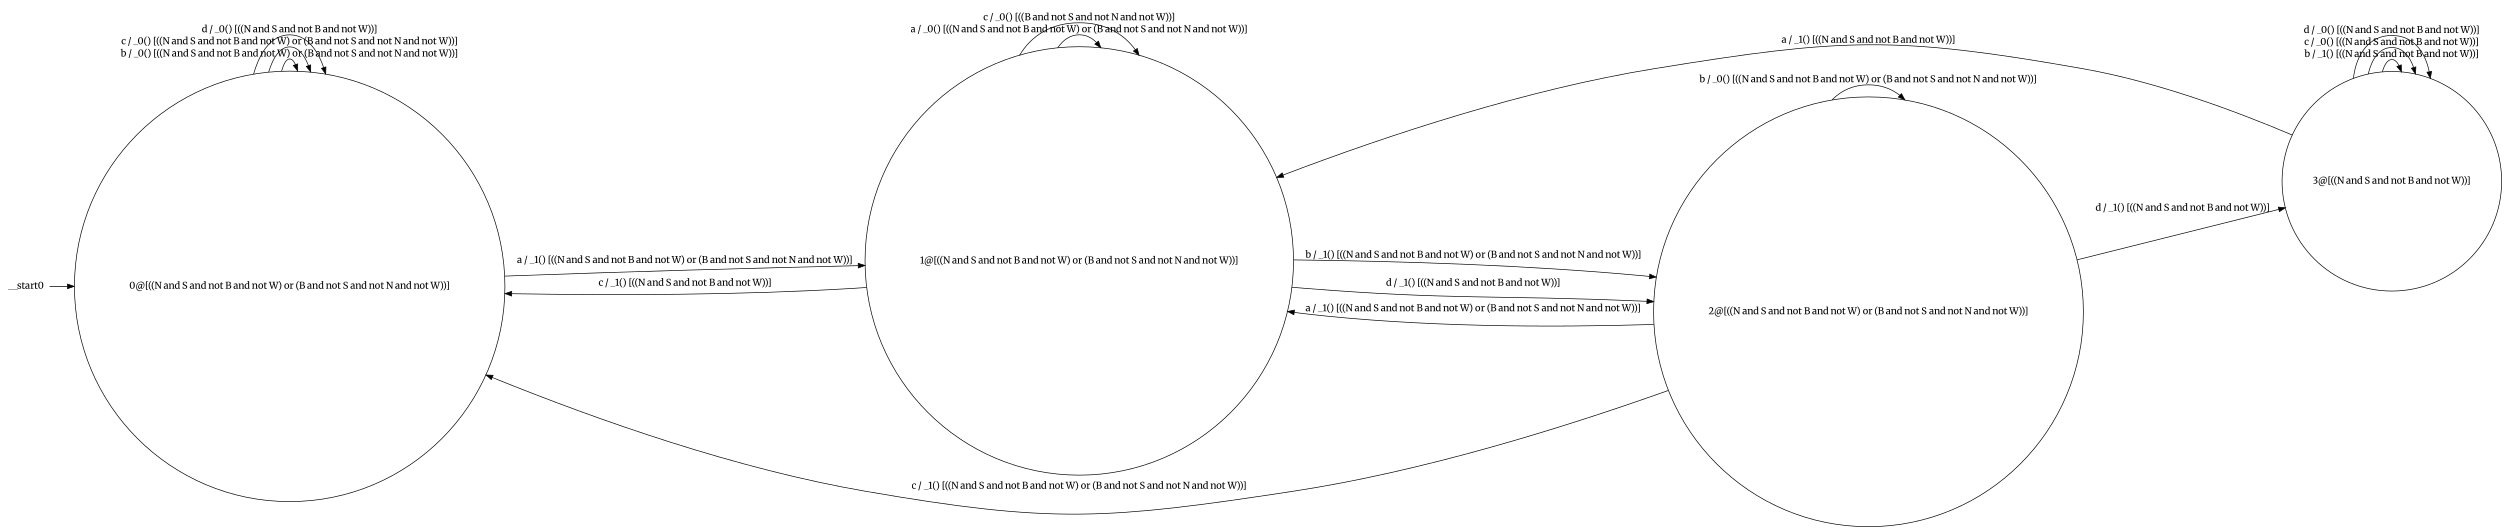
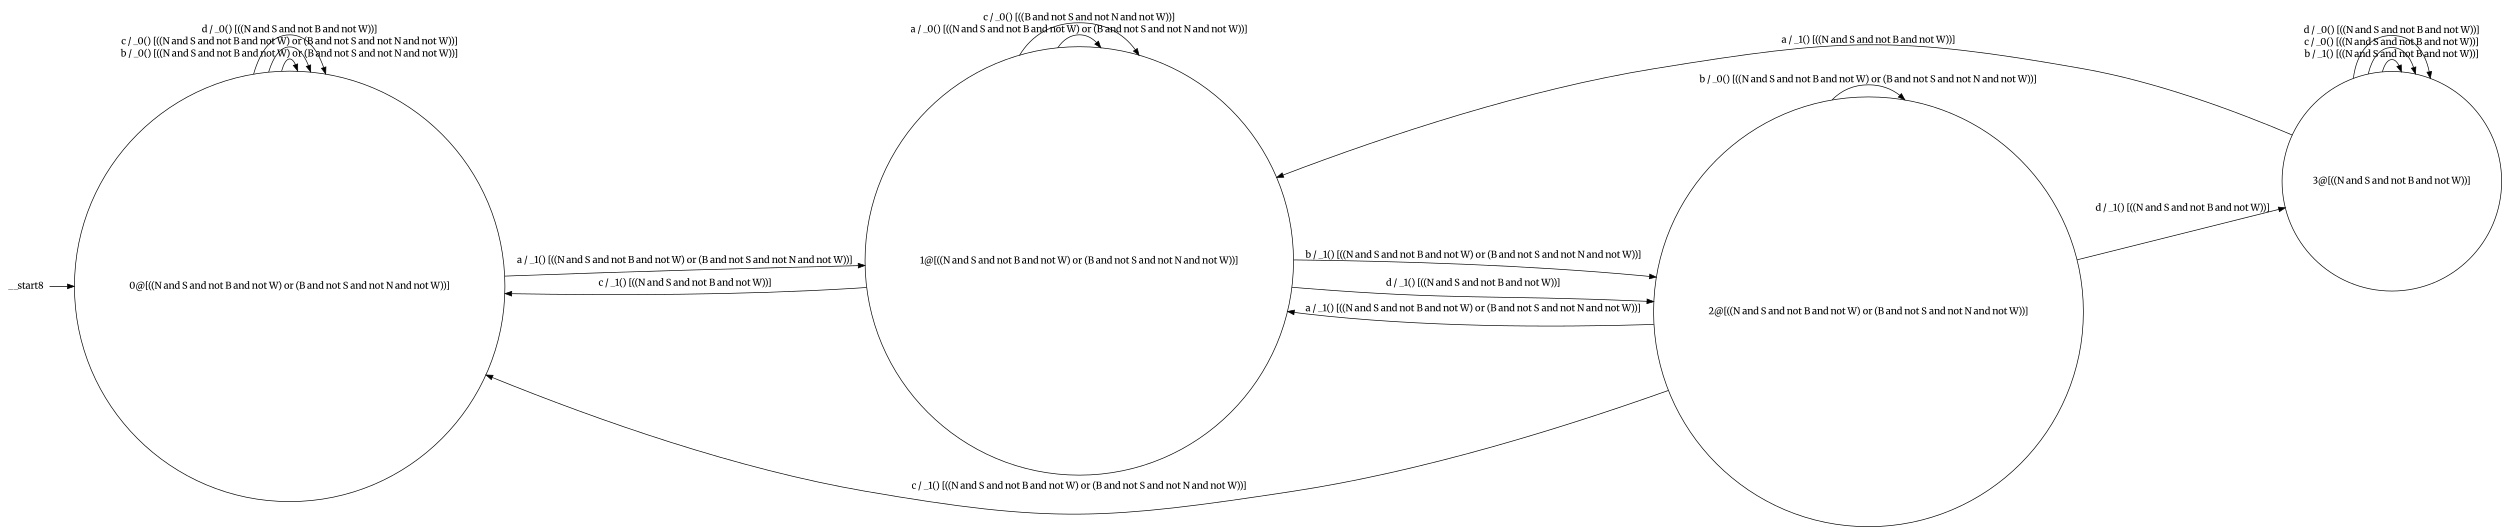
node "__start0": label "__start0" -> "__start8"
